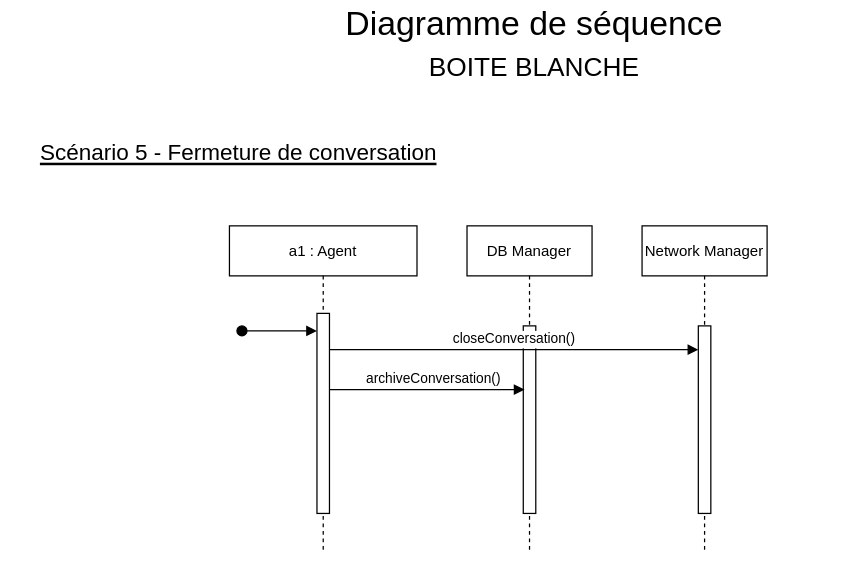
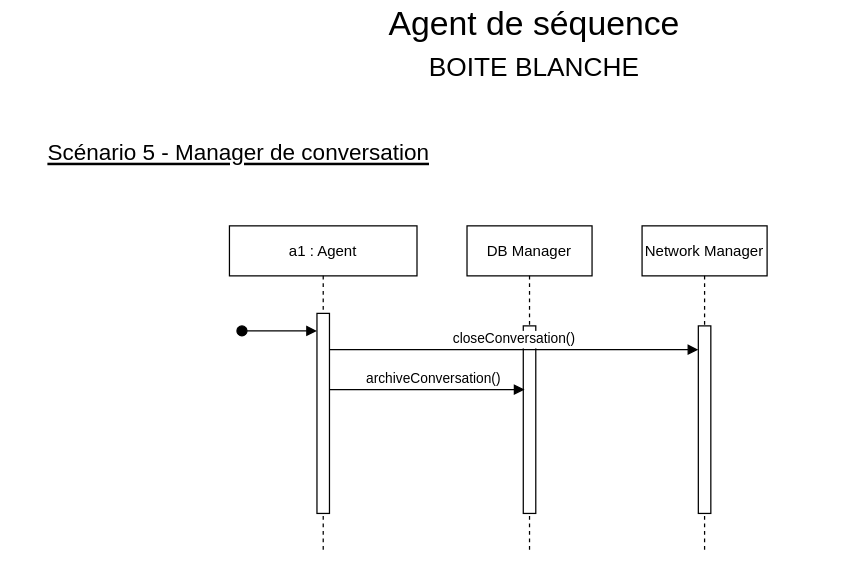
node "Diagramme de séquence BOITE BLANCHE": label "Diagramme de séquence BOITE BLANCHE" -> "Agent de séquence BOITE BLANCHE"
node "Scénario 5 - Fermeture de conversation": label "Scénario 5 - Fermeture de conversation" -> "Scénario 5 - Manager de conversation"
